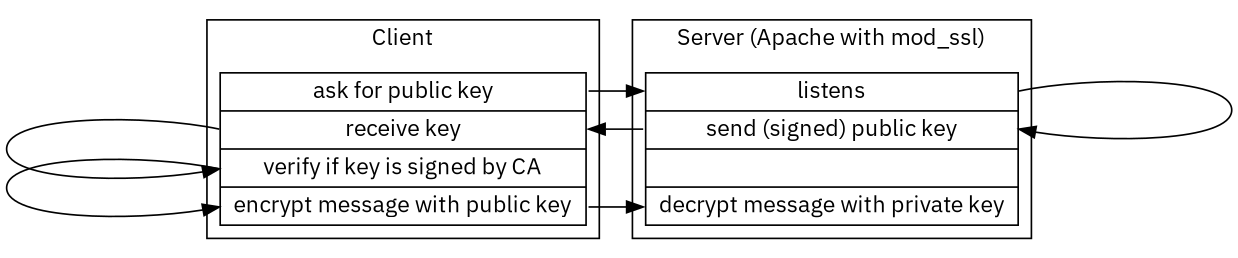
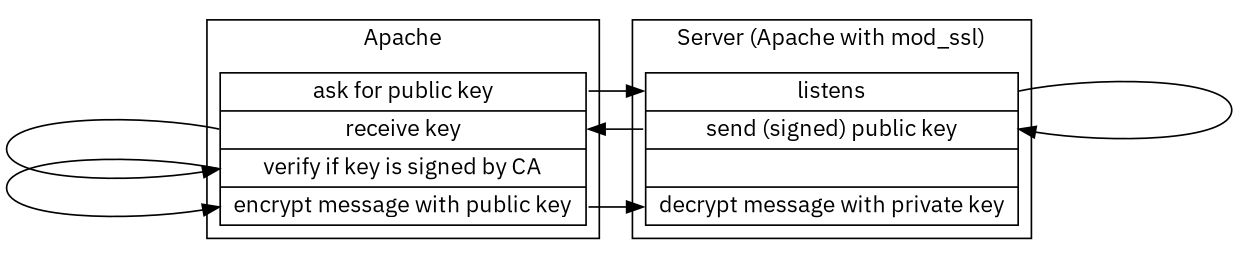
cluster "Client": label "Client" -> "Apache"
